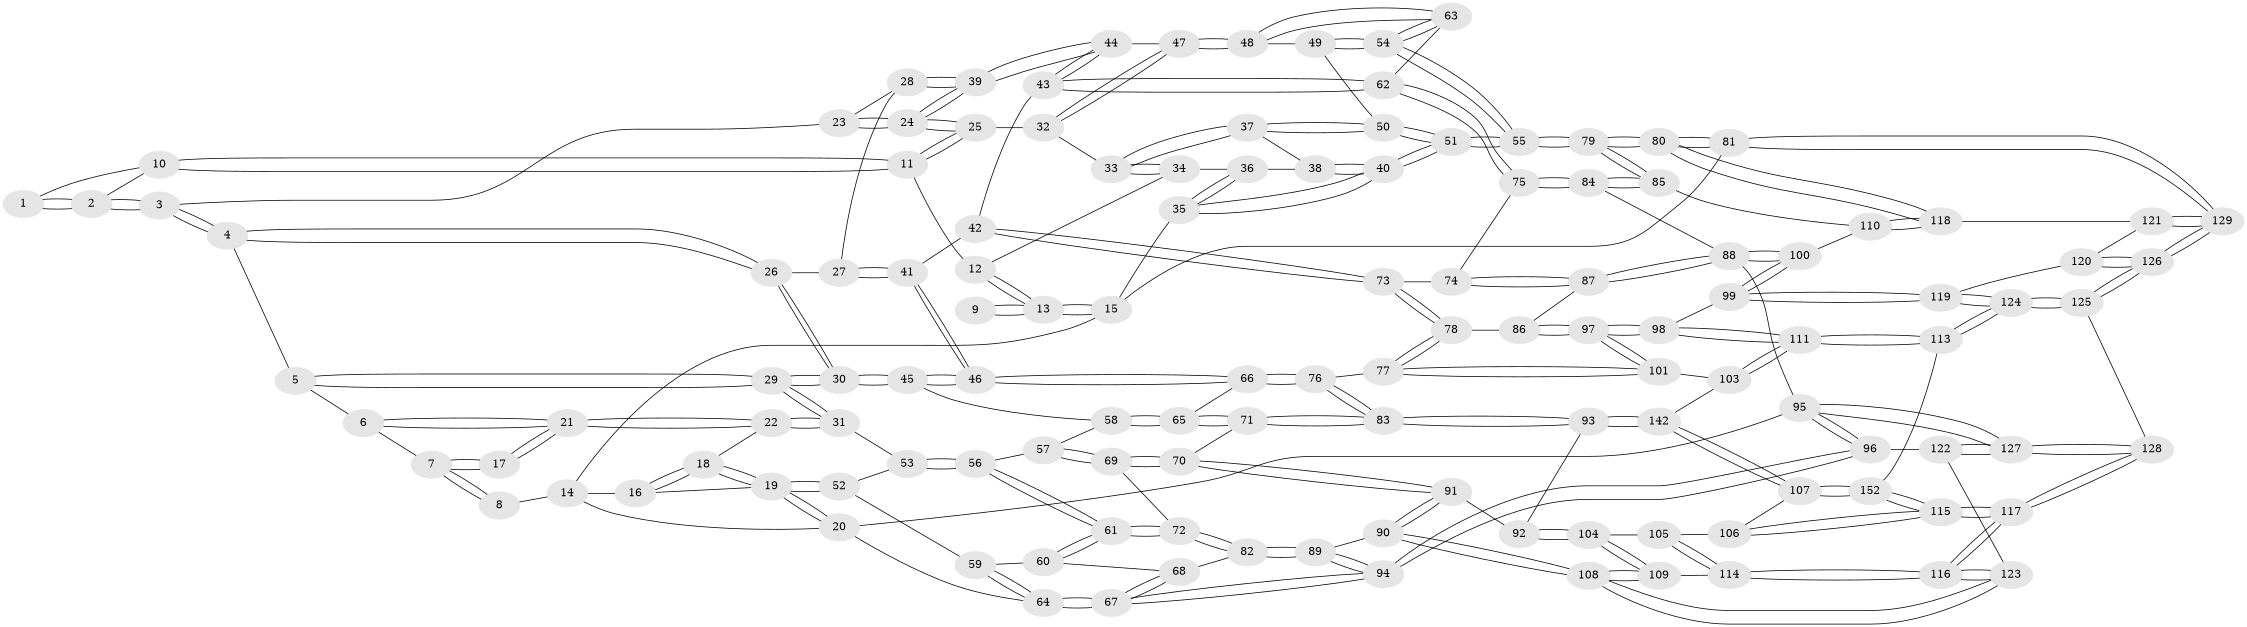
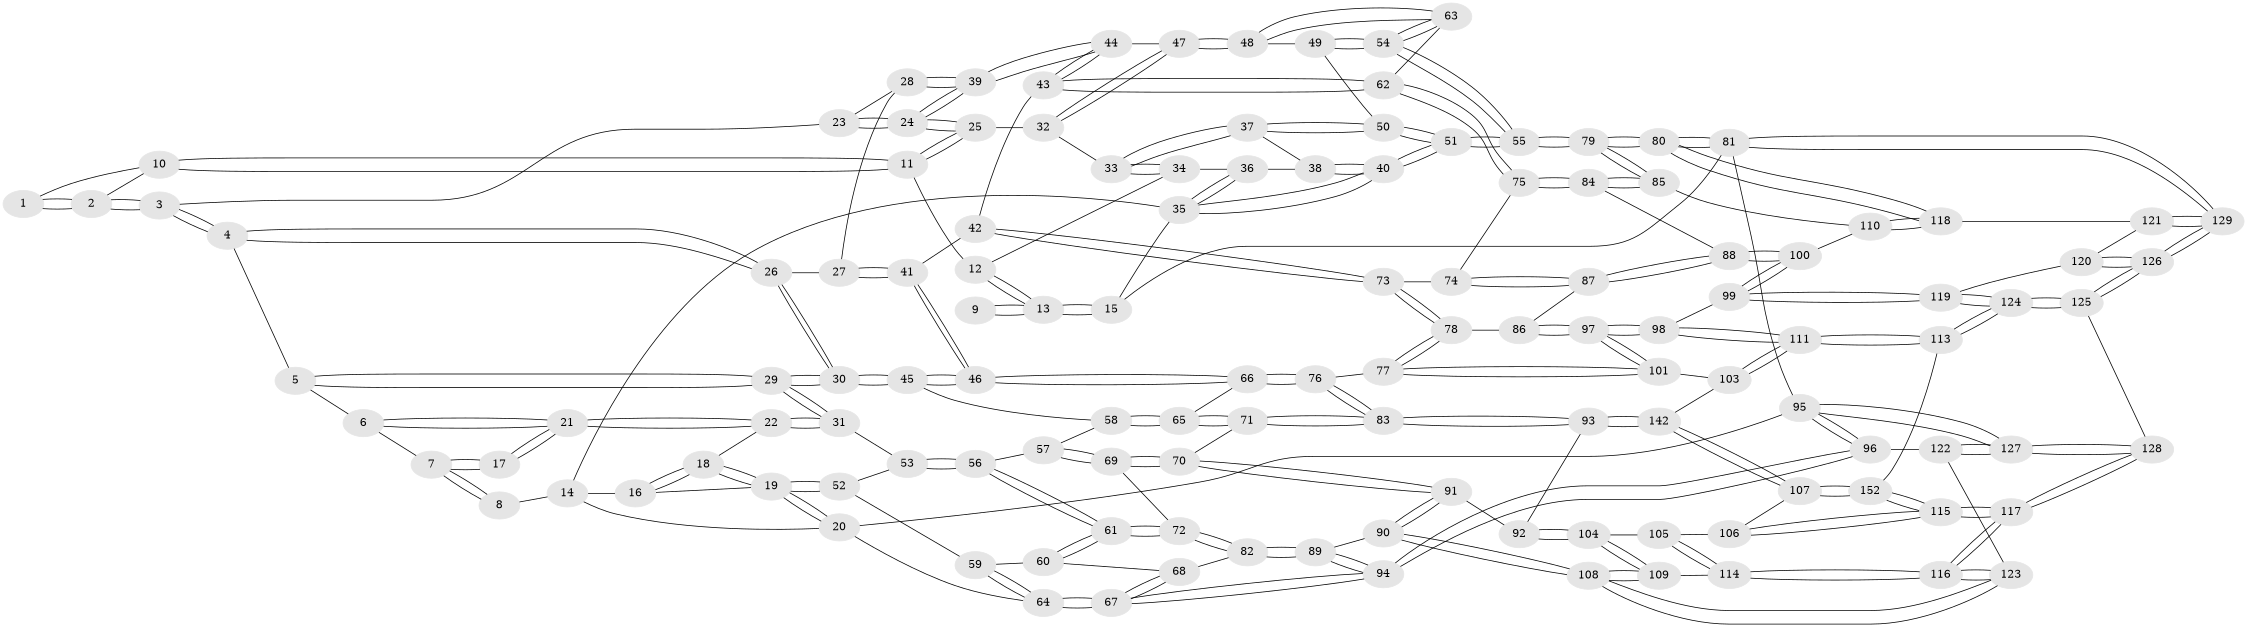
edge "88" -- "95": now "81" -- "95"
edge "15" -- "14": now "35" -- "14"
